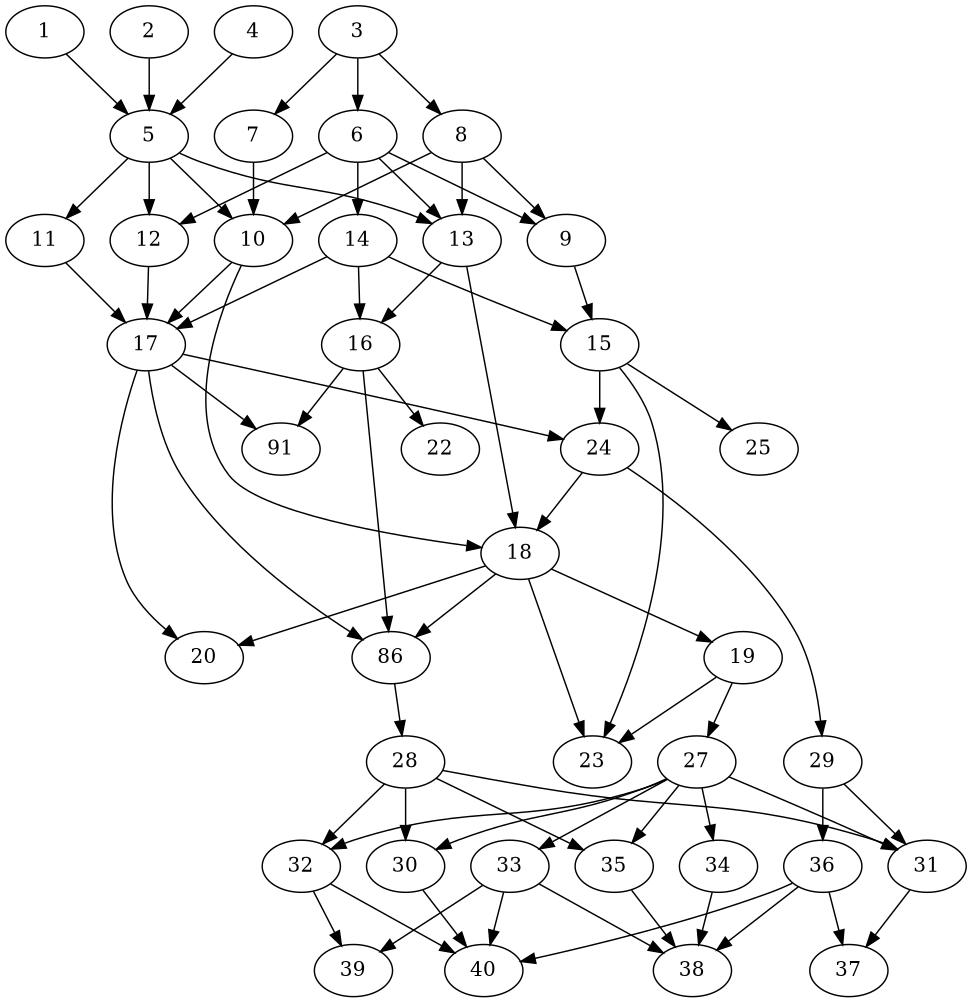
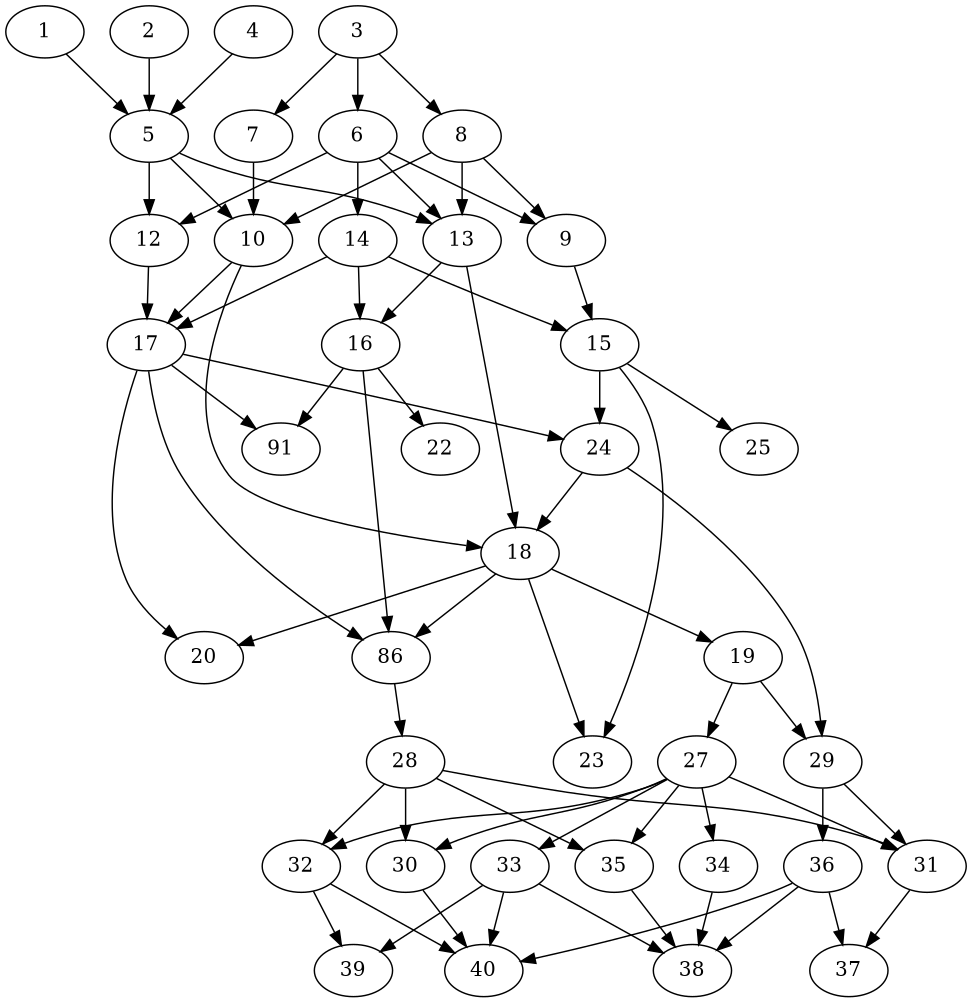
node "11": removed
edge "19" -> "23": now "19" -> "29"
